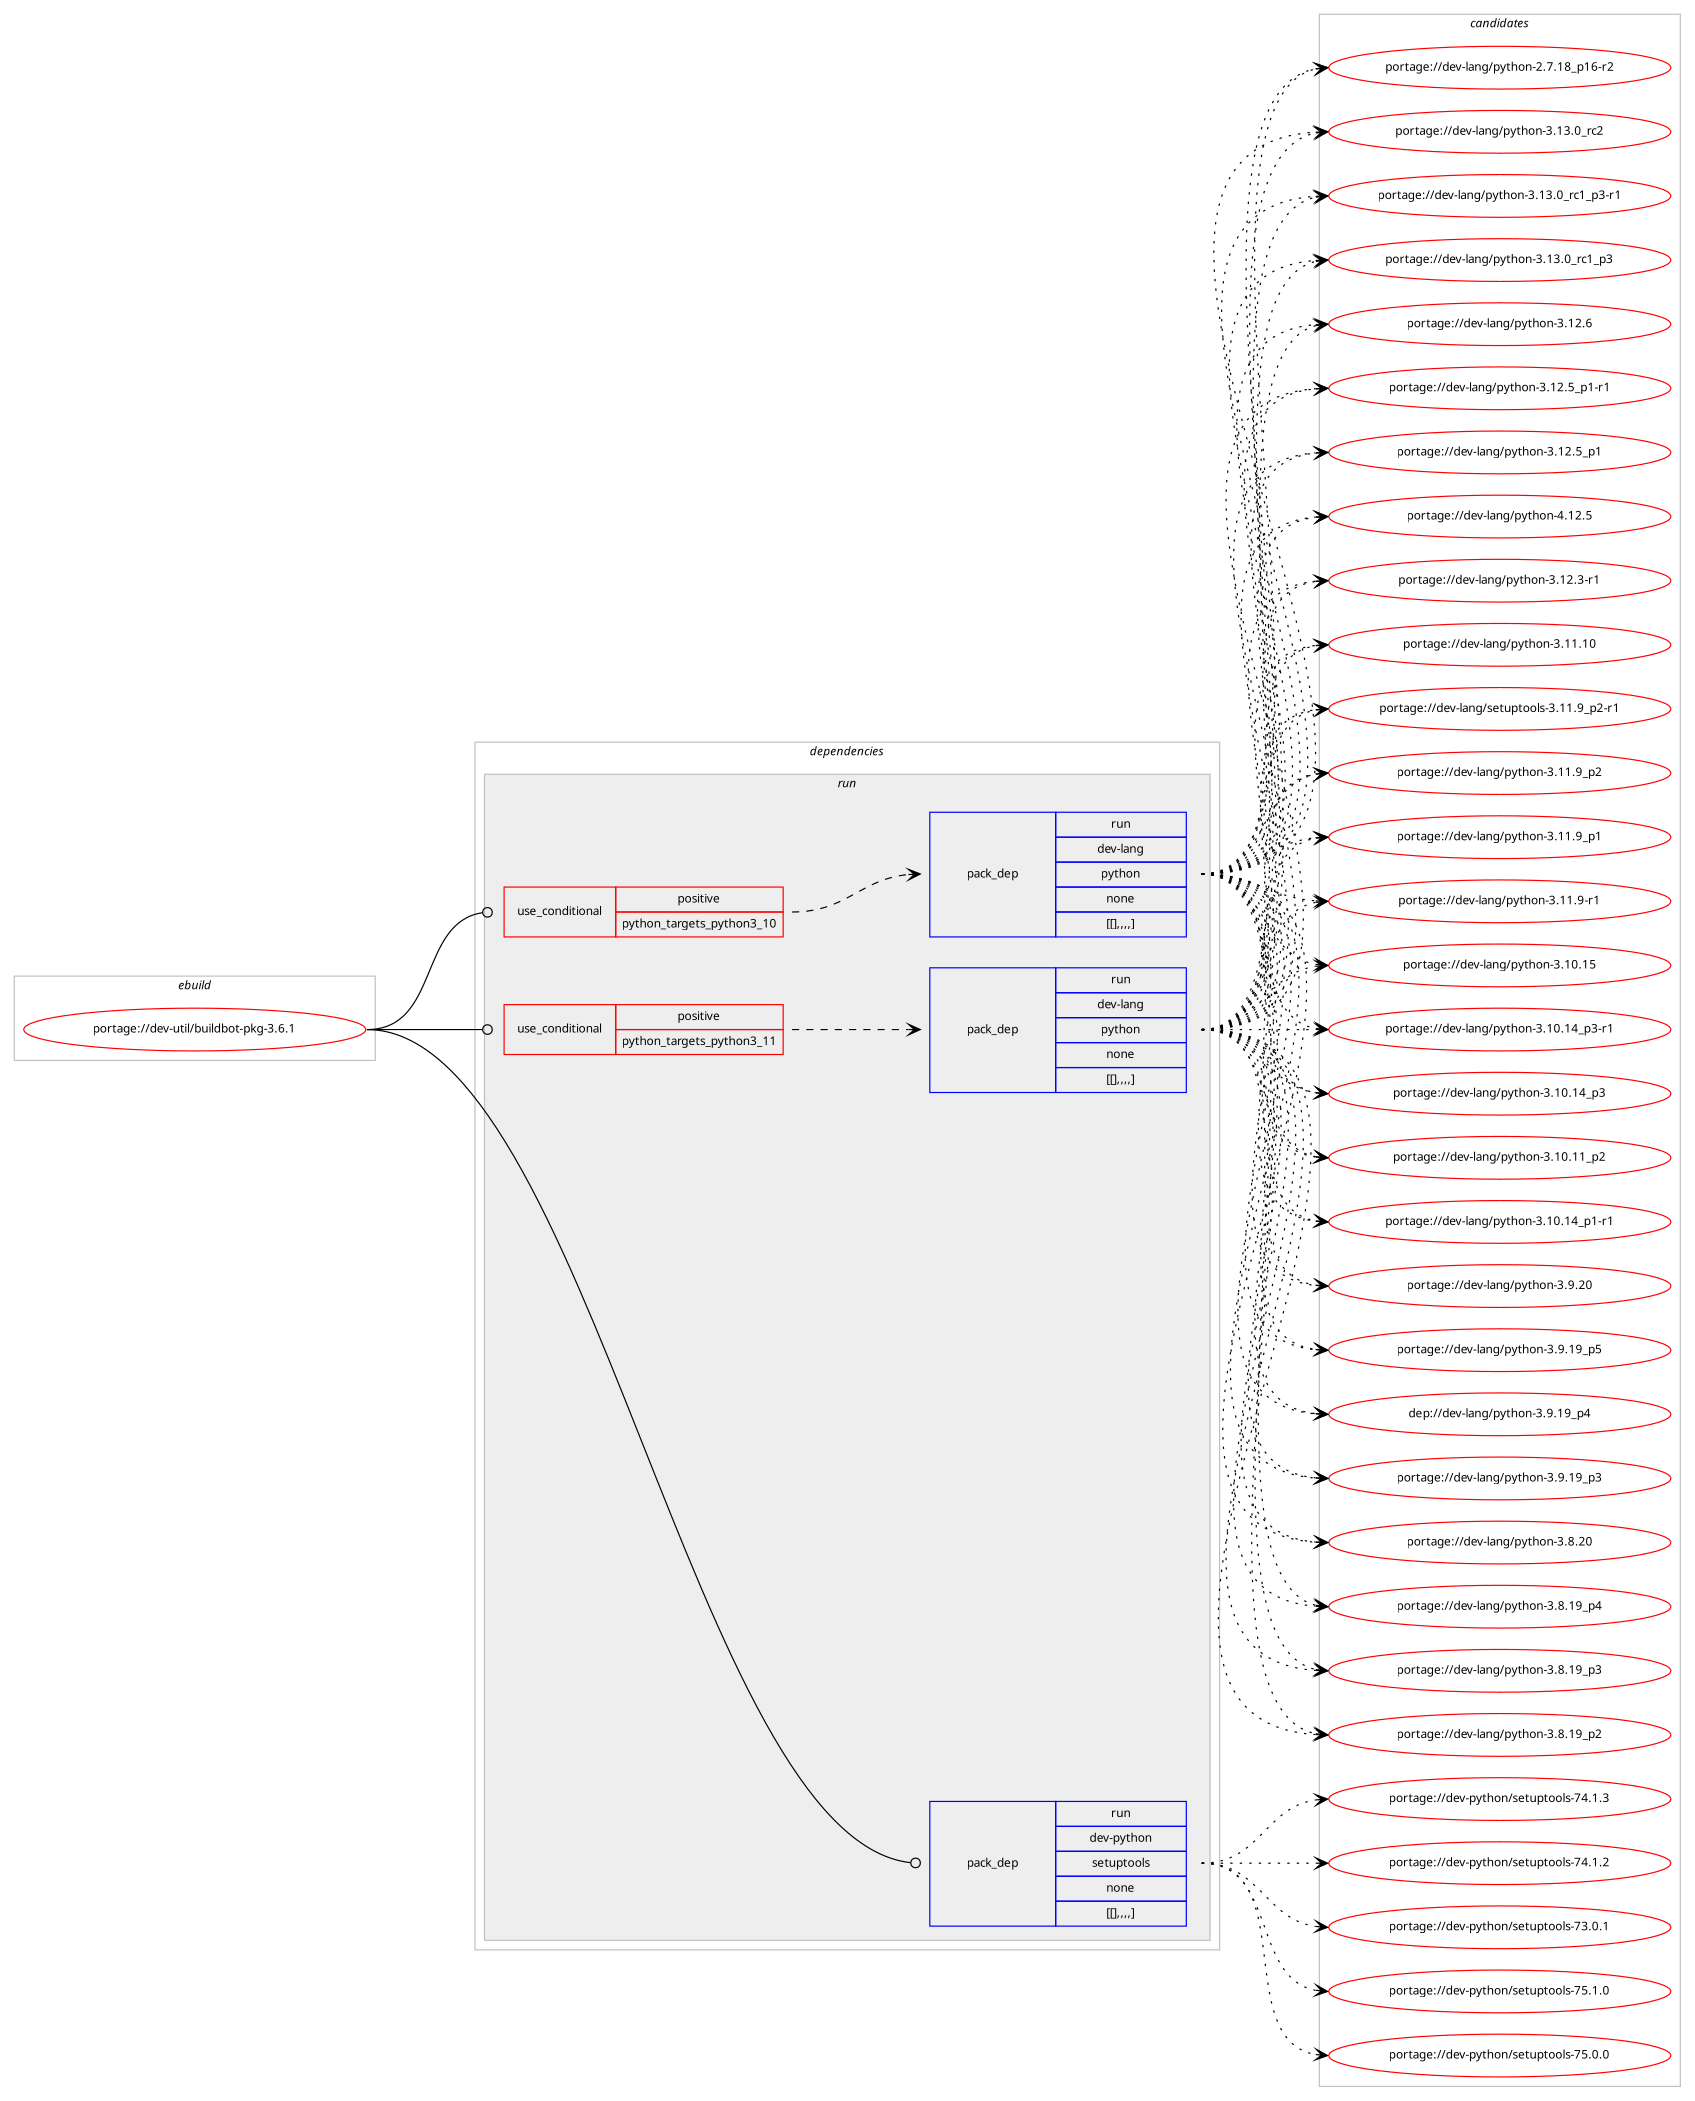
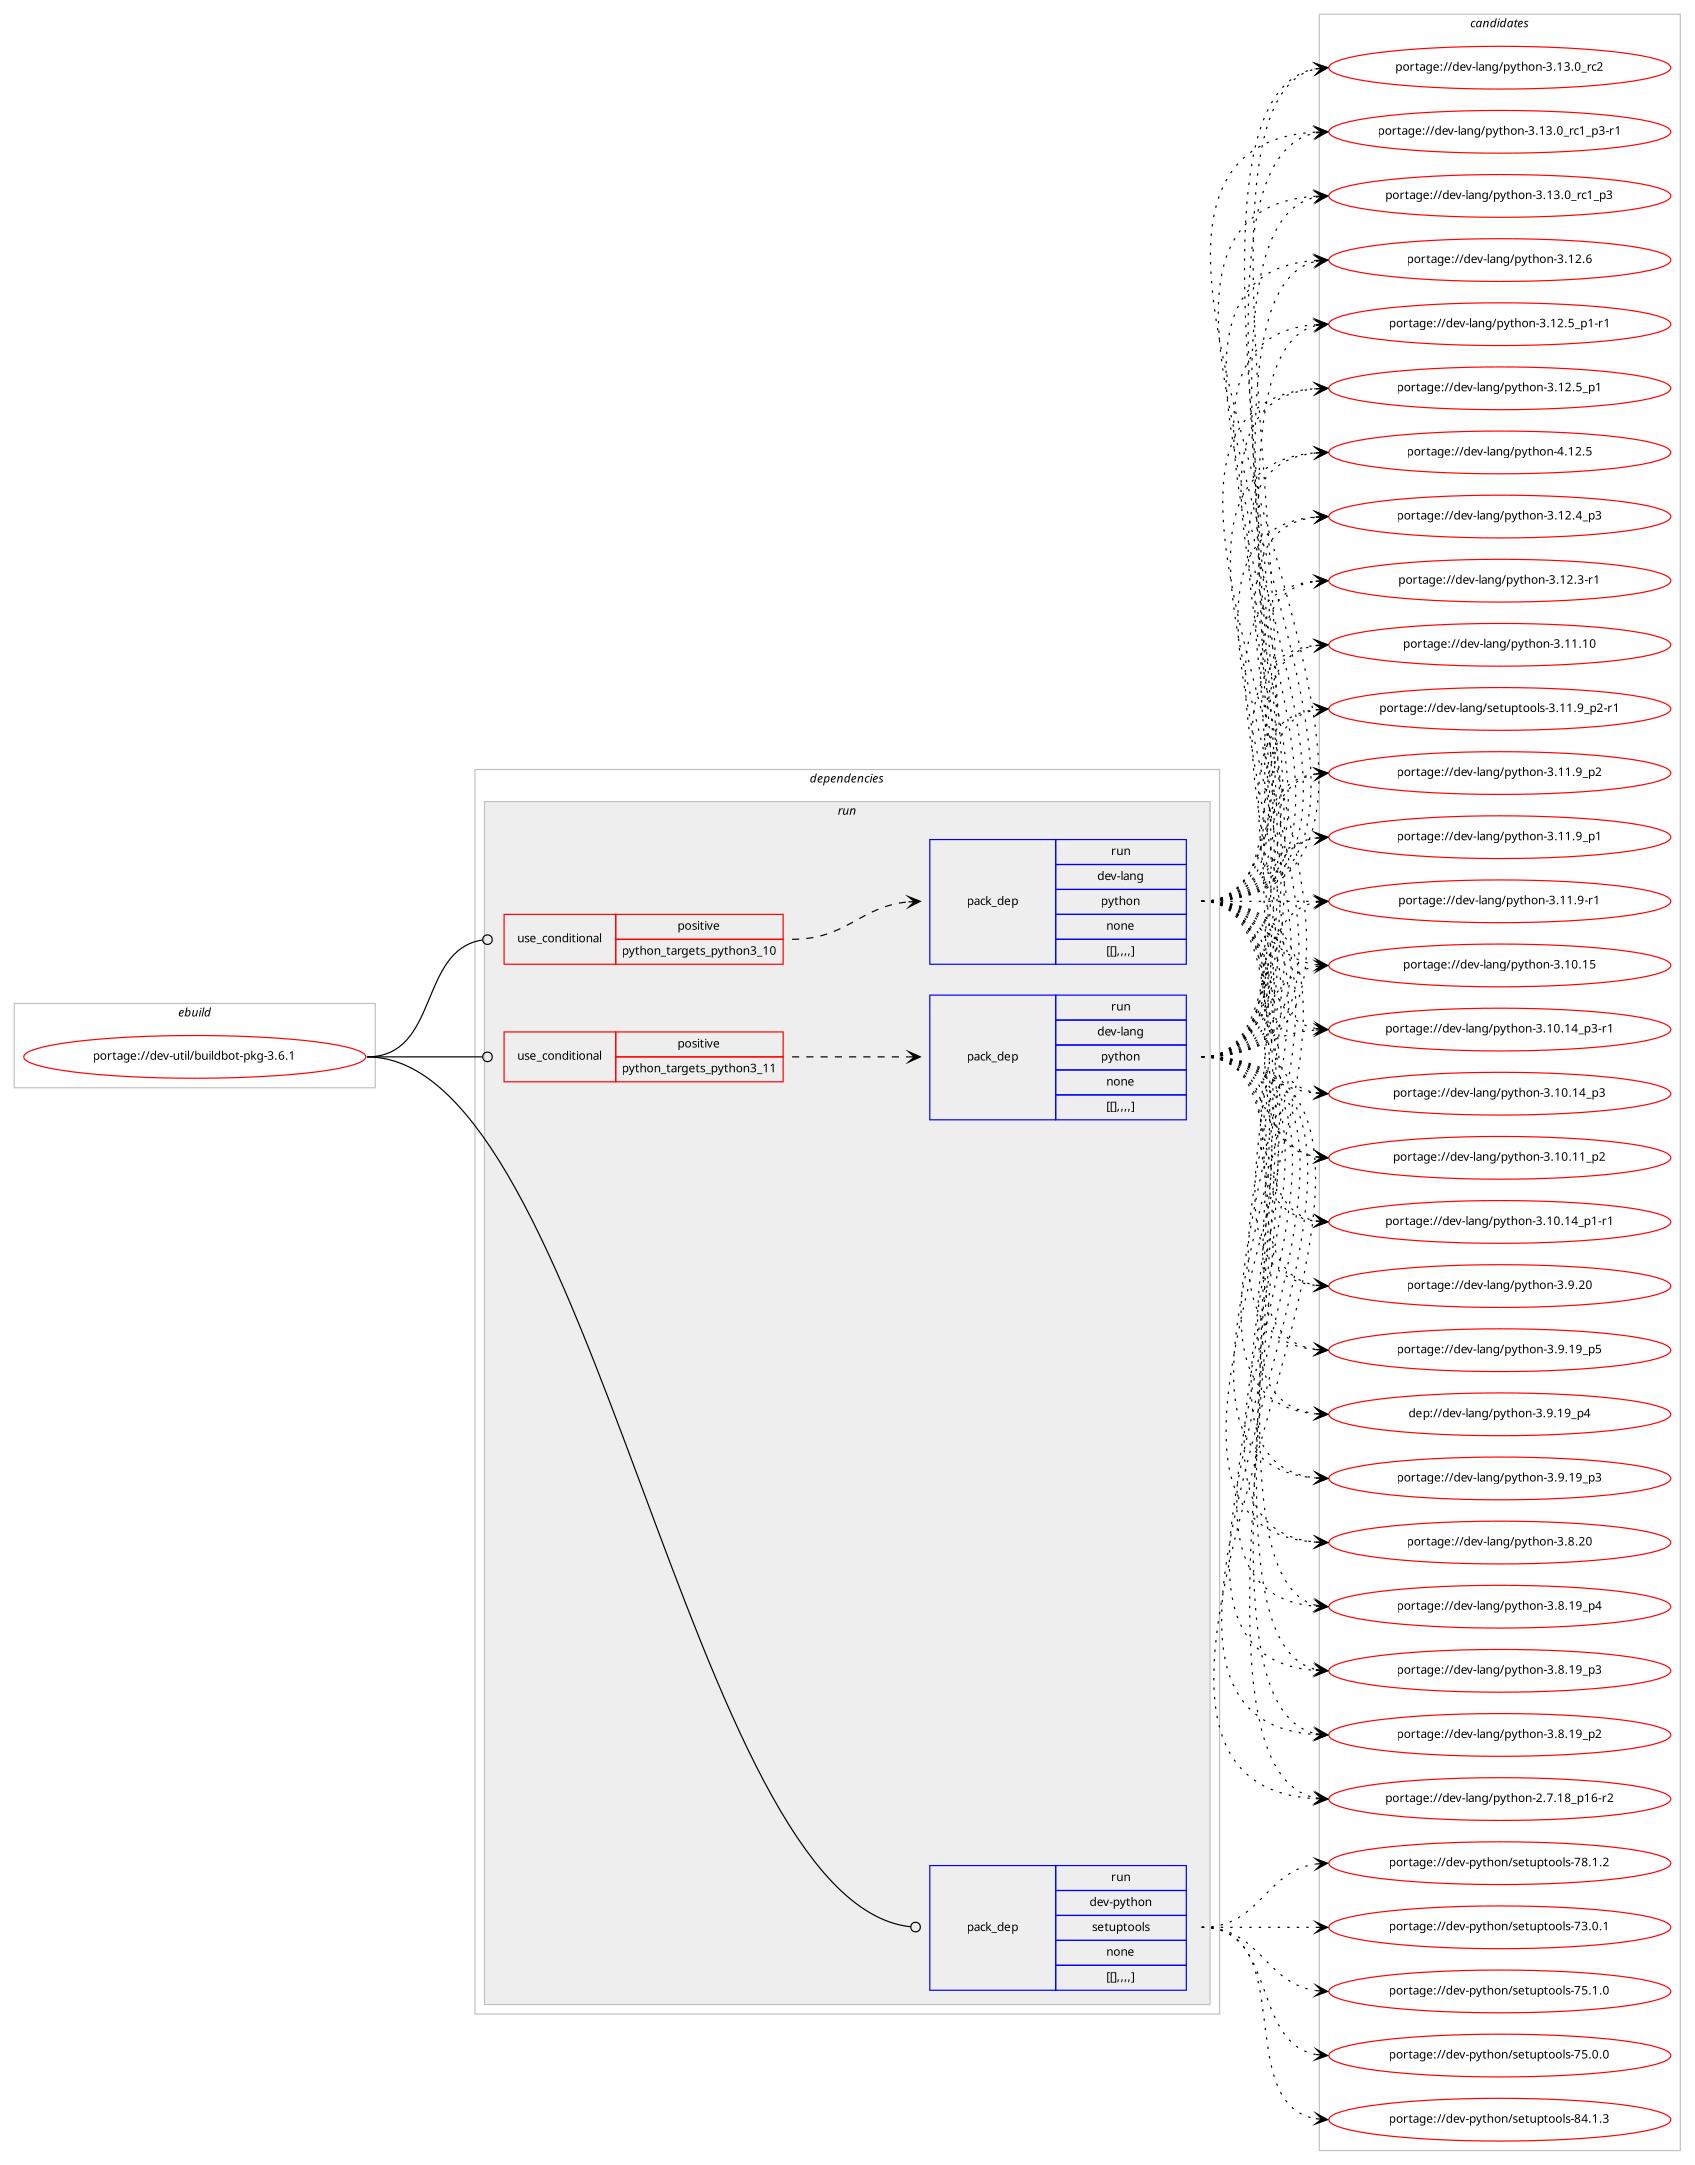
node "portage://dev-lang/python-3.12.4_p3": added
node "portage://dev-python/setuptools-74.1.3": label "portage://dev-python/setuptools-74.1.3" -> "portage://dev-python/setuptools-84.1.3"
node "portage://dev-python/setuptools-74.1.2": label "portage://dev-python/setuptools-74.1.2" -> "portage://dev-python/setuptools-78.1.2"
